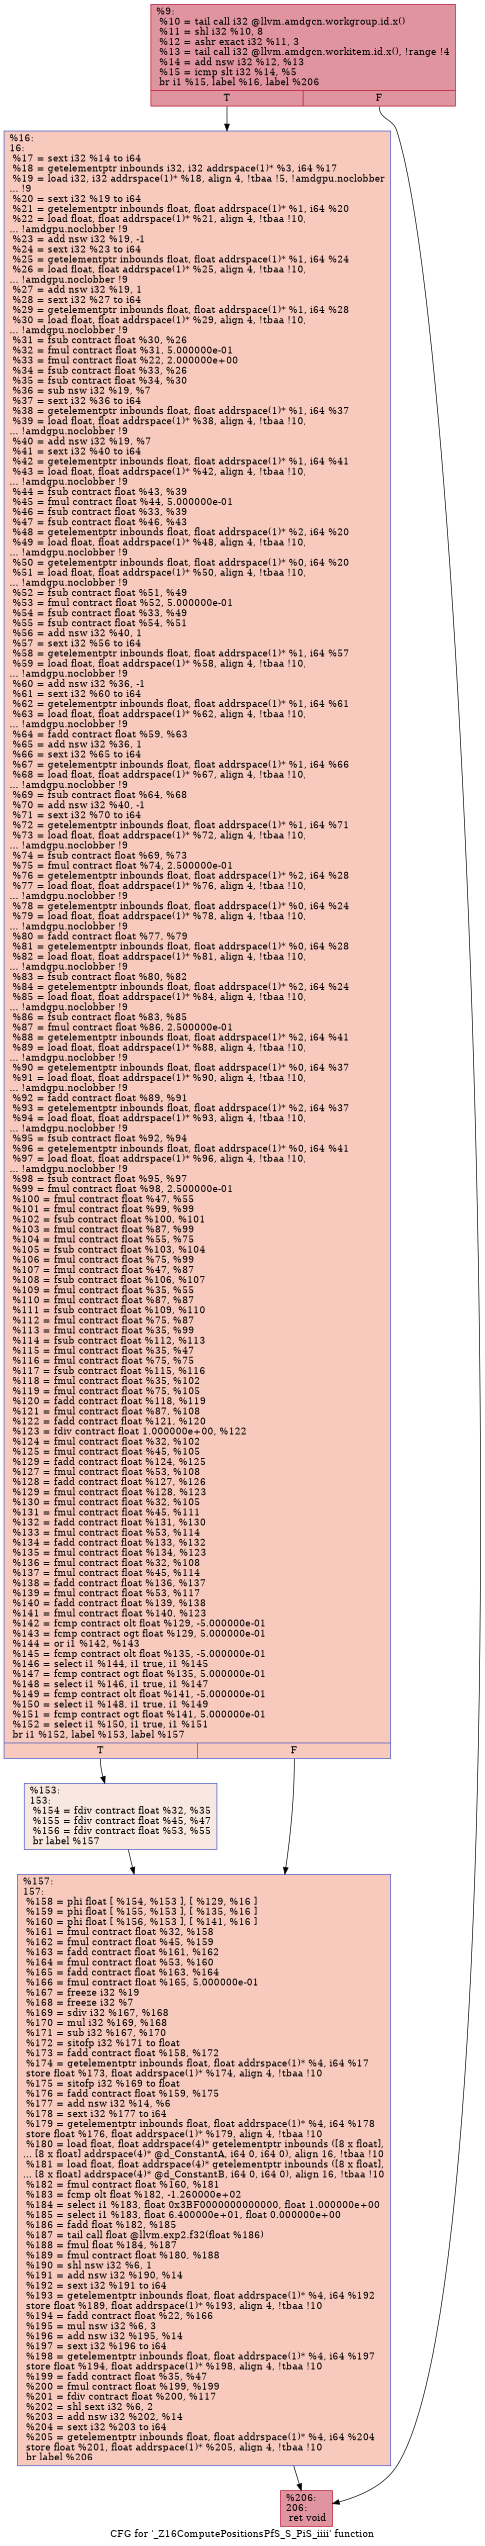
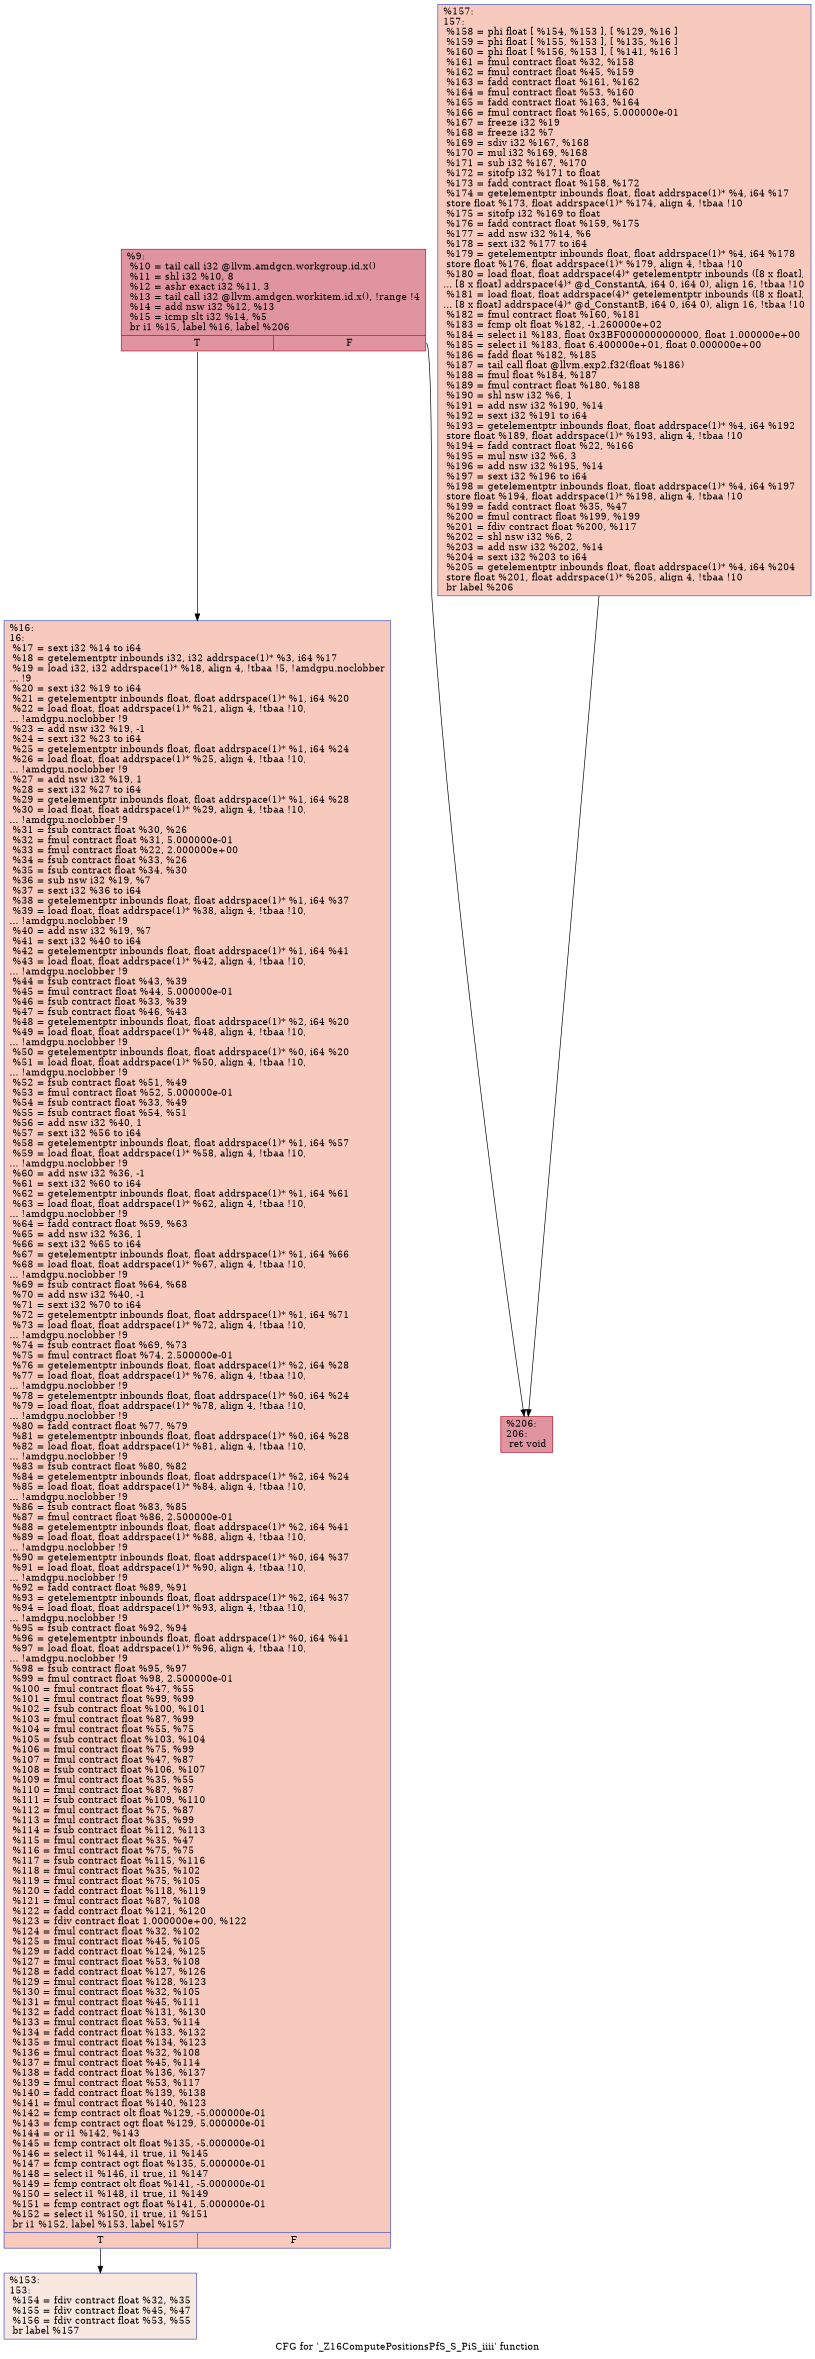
edge "%16:" -> "%157:": removed
edge "%153:" -> "%157:": removed
node "%157:": text "%202 = shl sext i32 %6, 2" -> "%202 = shl nsw i32 %6, 2"
